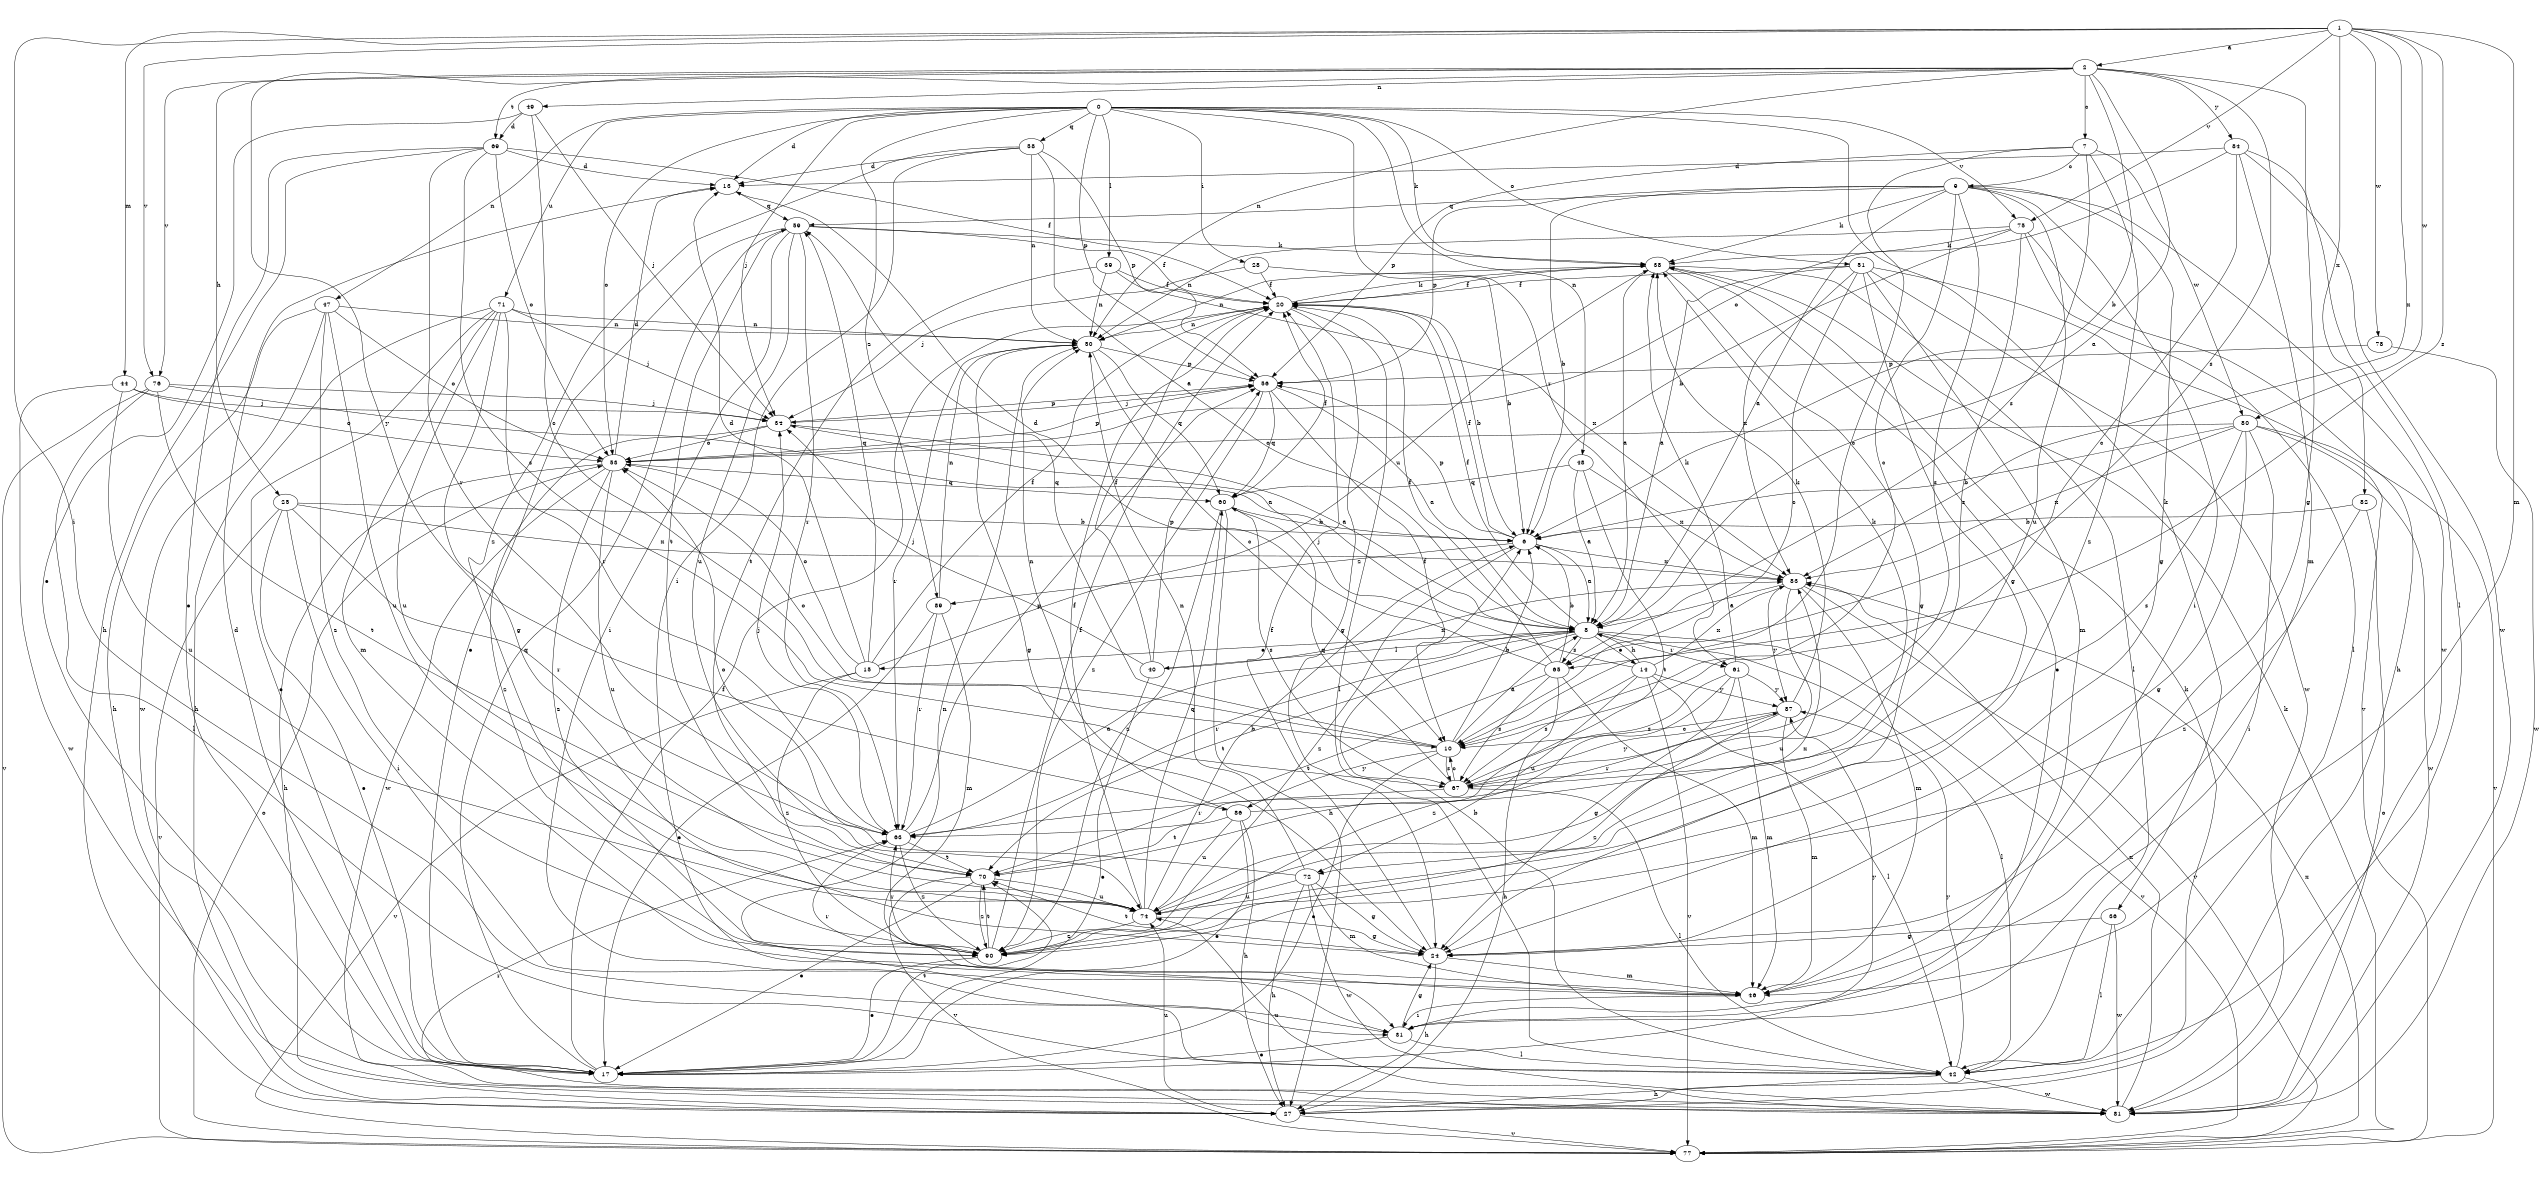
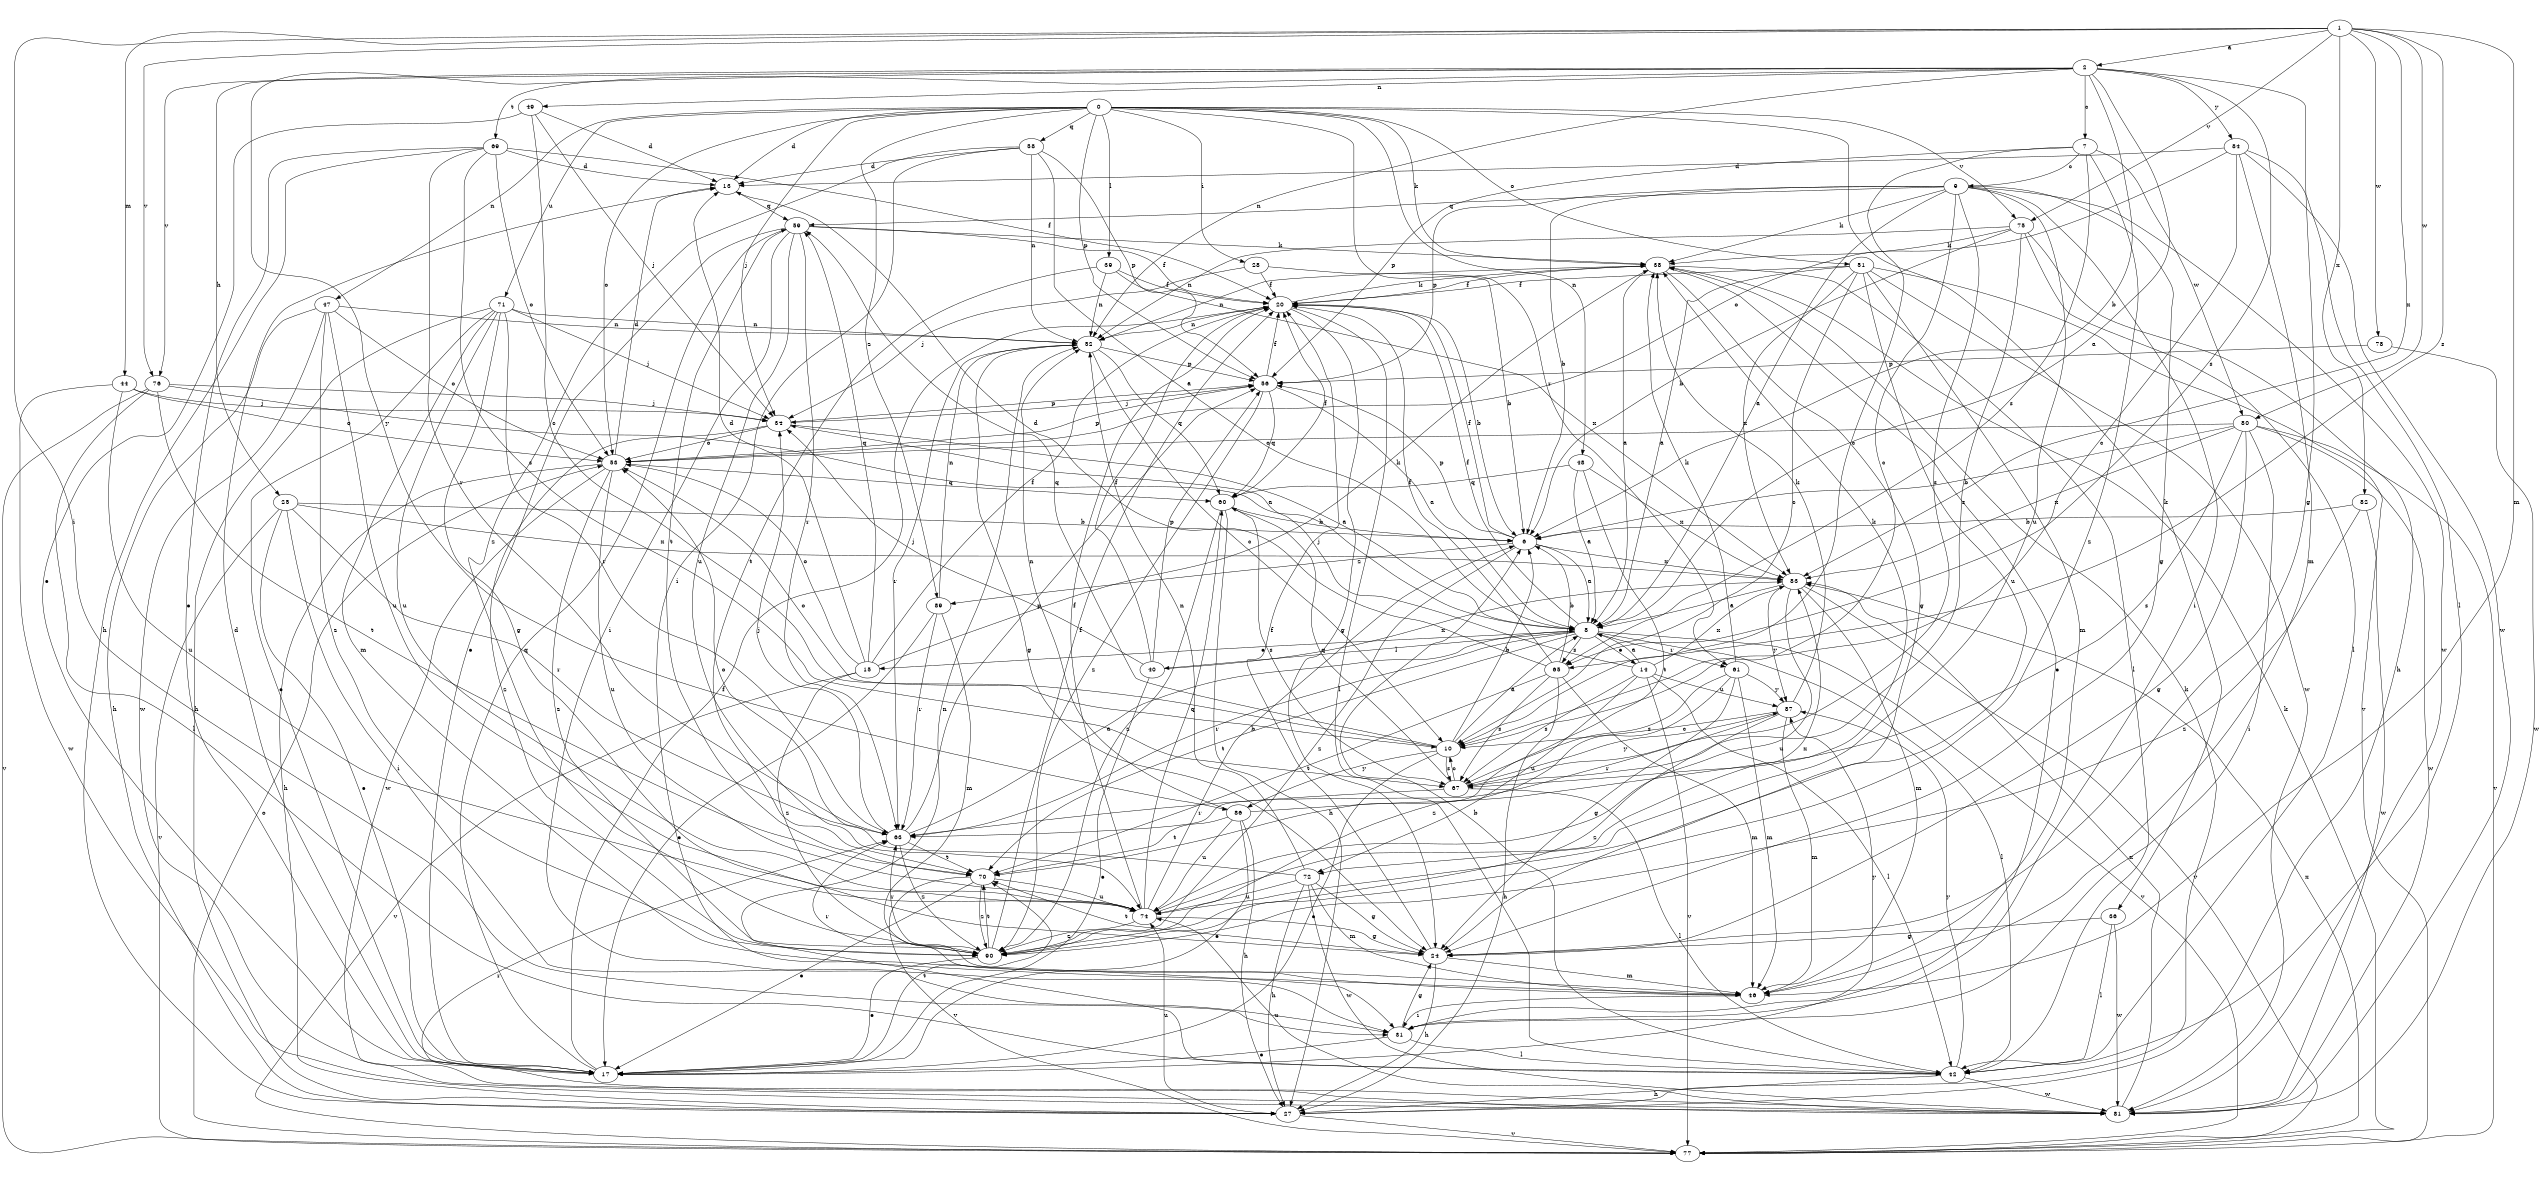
edge "49" -> "69": now "49" -> "13"
node "50": label "50" -> "52"
edge "15" -> "38": label "u" -> "k"
edge "56" -> "10": now "56" -> "20"
edge "51" -> "74": label "g" -> "u"
edge "14" -> "8": label "h" -> "a"
edge "14" -> "87": label "y" -> "u"
edge "82" -> "81": label "o" -> "w"
